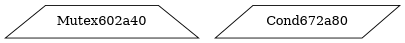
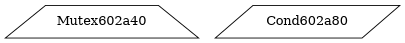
node "Cond672a80": label "Cond672a80" -> "Cond602a80"
